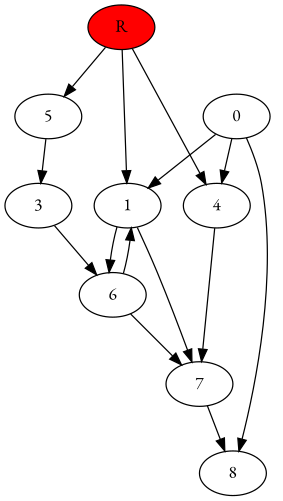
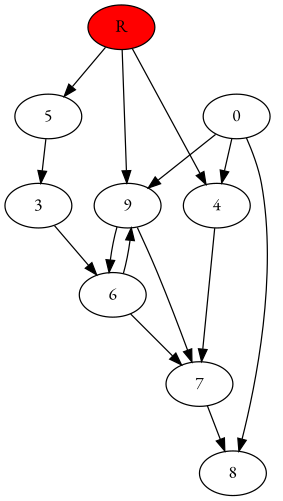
node "1": label "1" -> "9"
